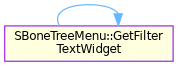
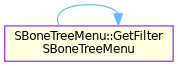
node "SBoneTreeMenu::GetFilter TextWidget": label "SBoneTreeMenu::GetFilter TextWidget" -> "SBoneTreeMenu::GetFilter SBoneTreeMenu"
